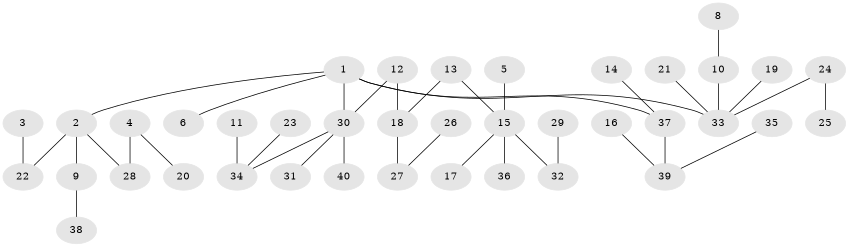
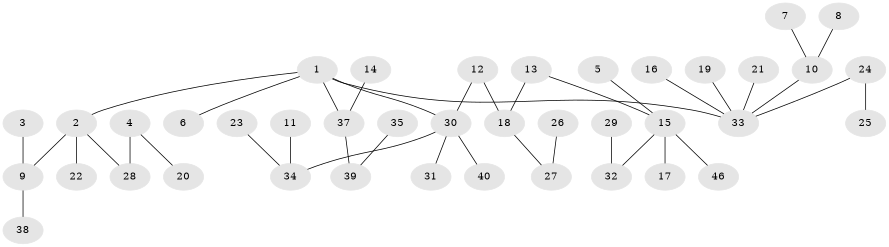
node "7": added
edge "3" -- "22": now "3" -- "9"
edge "16" -- "39": now "16" -- "33"
node "36": label "36" -> "46"
